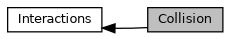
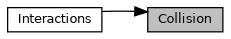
edge "Collision" -> "Interactions": reversed
